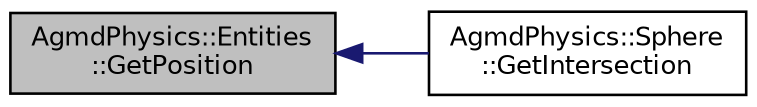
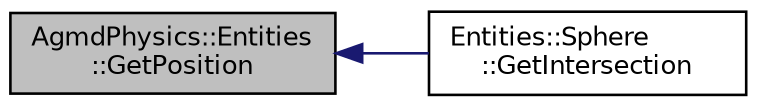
node "AgmdPhysics::Sphere ::GetIntersection": label "AgmdPhysics::Sphere ::GetIntersection" -> "Entities::Sphere ::GetIntersection"
